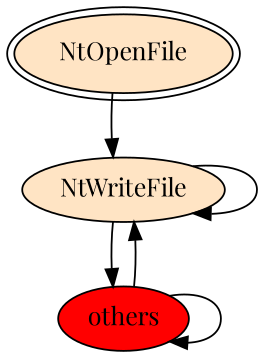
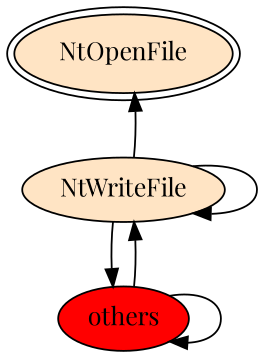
edge "NtOpenFile" -> "NtWriteFile": reversed
